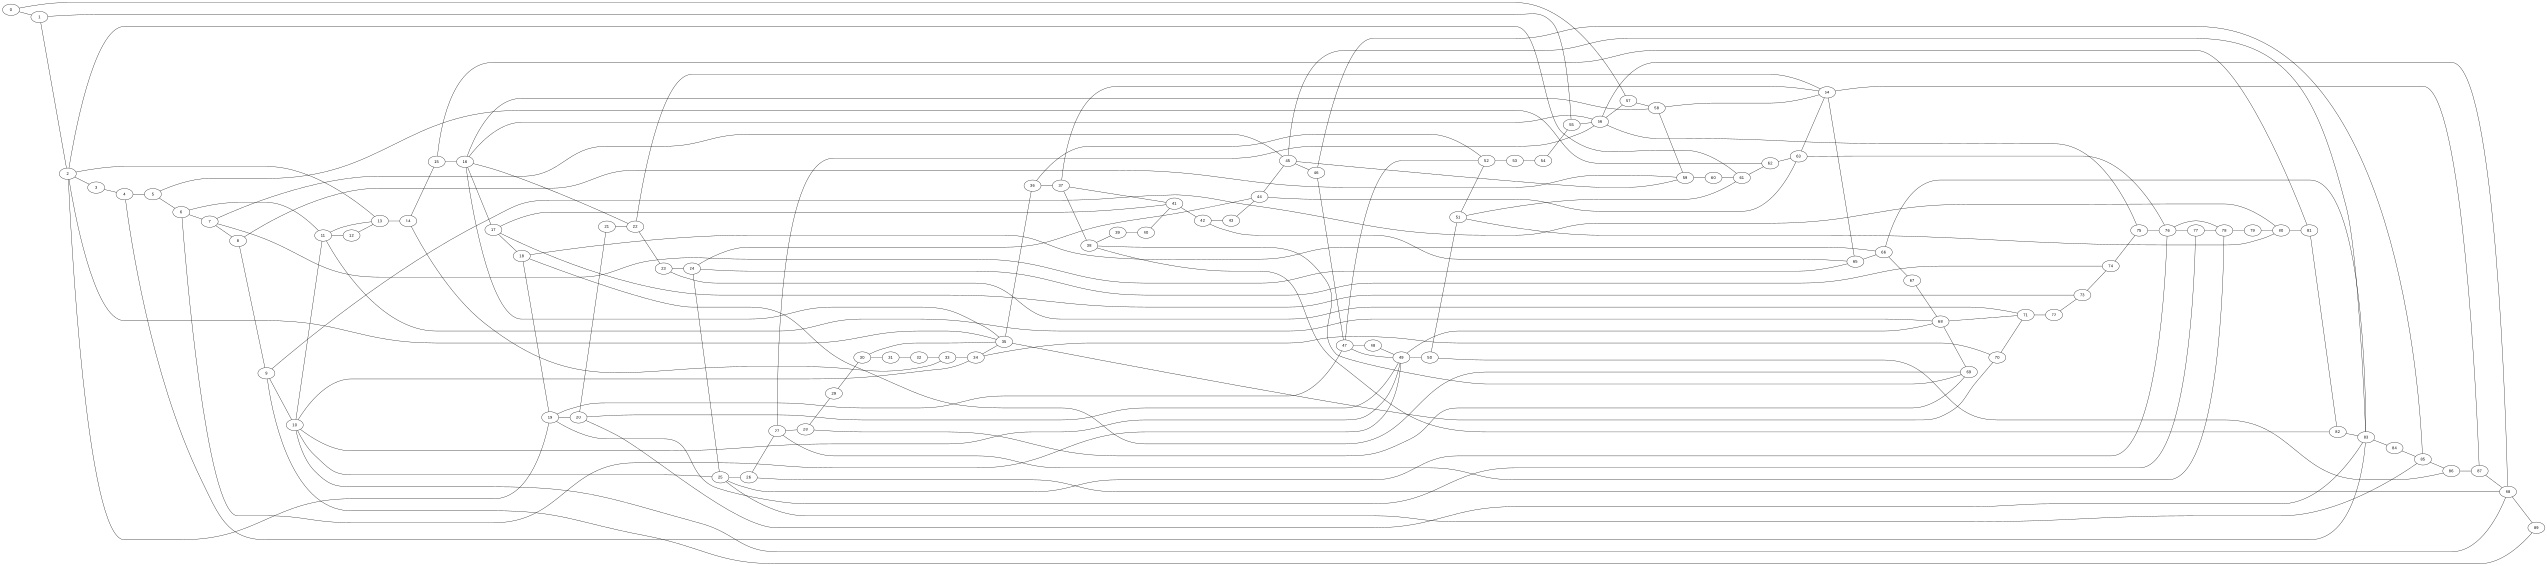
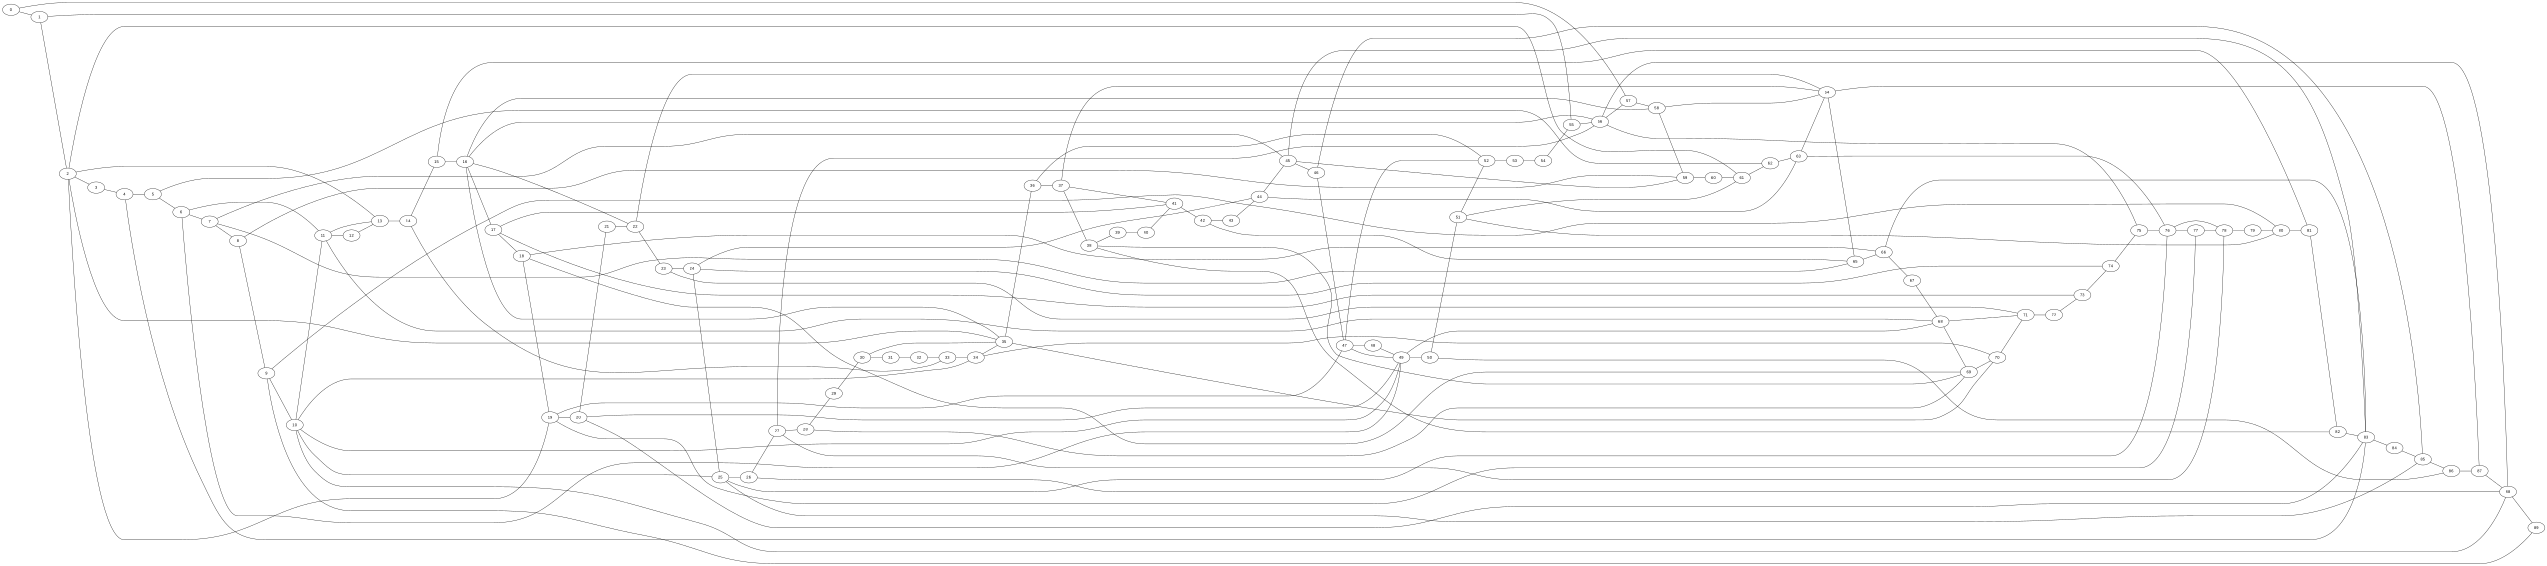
edge "70" -- "69": added
